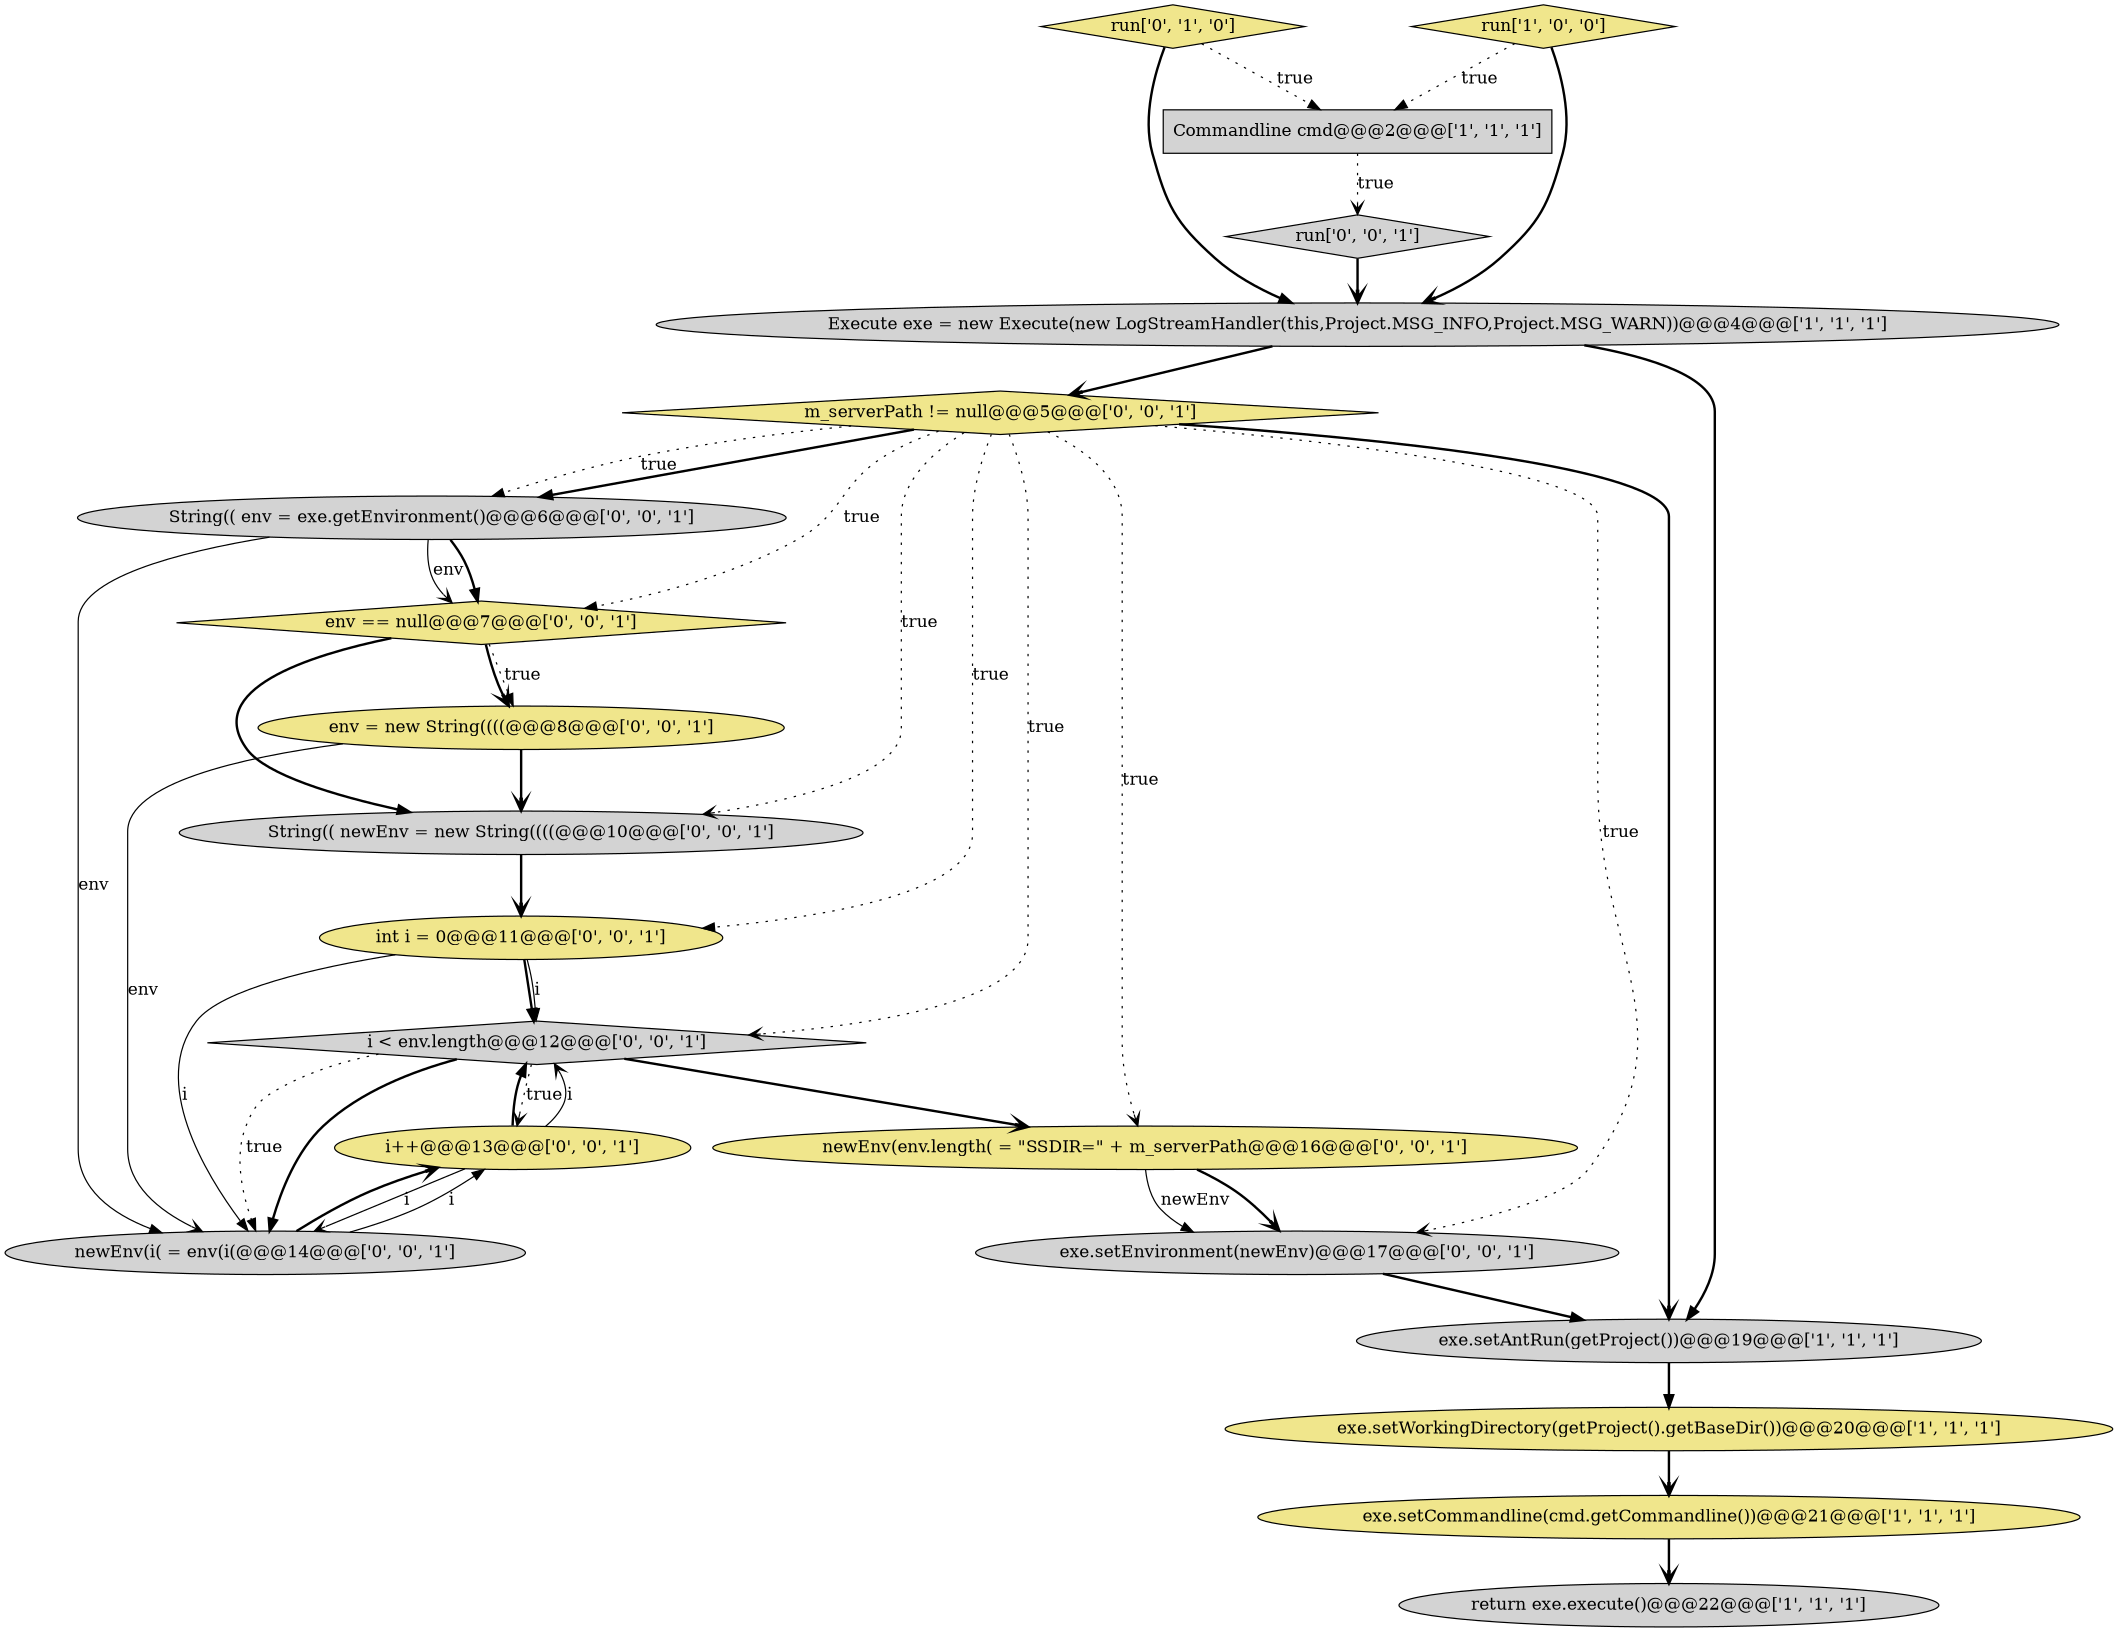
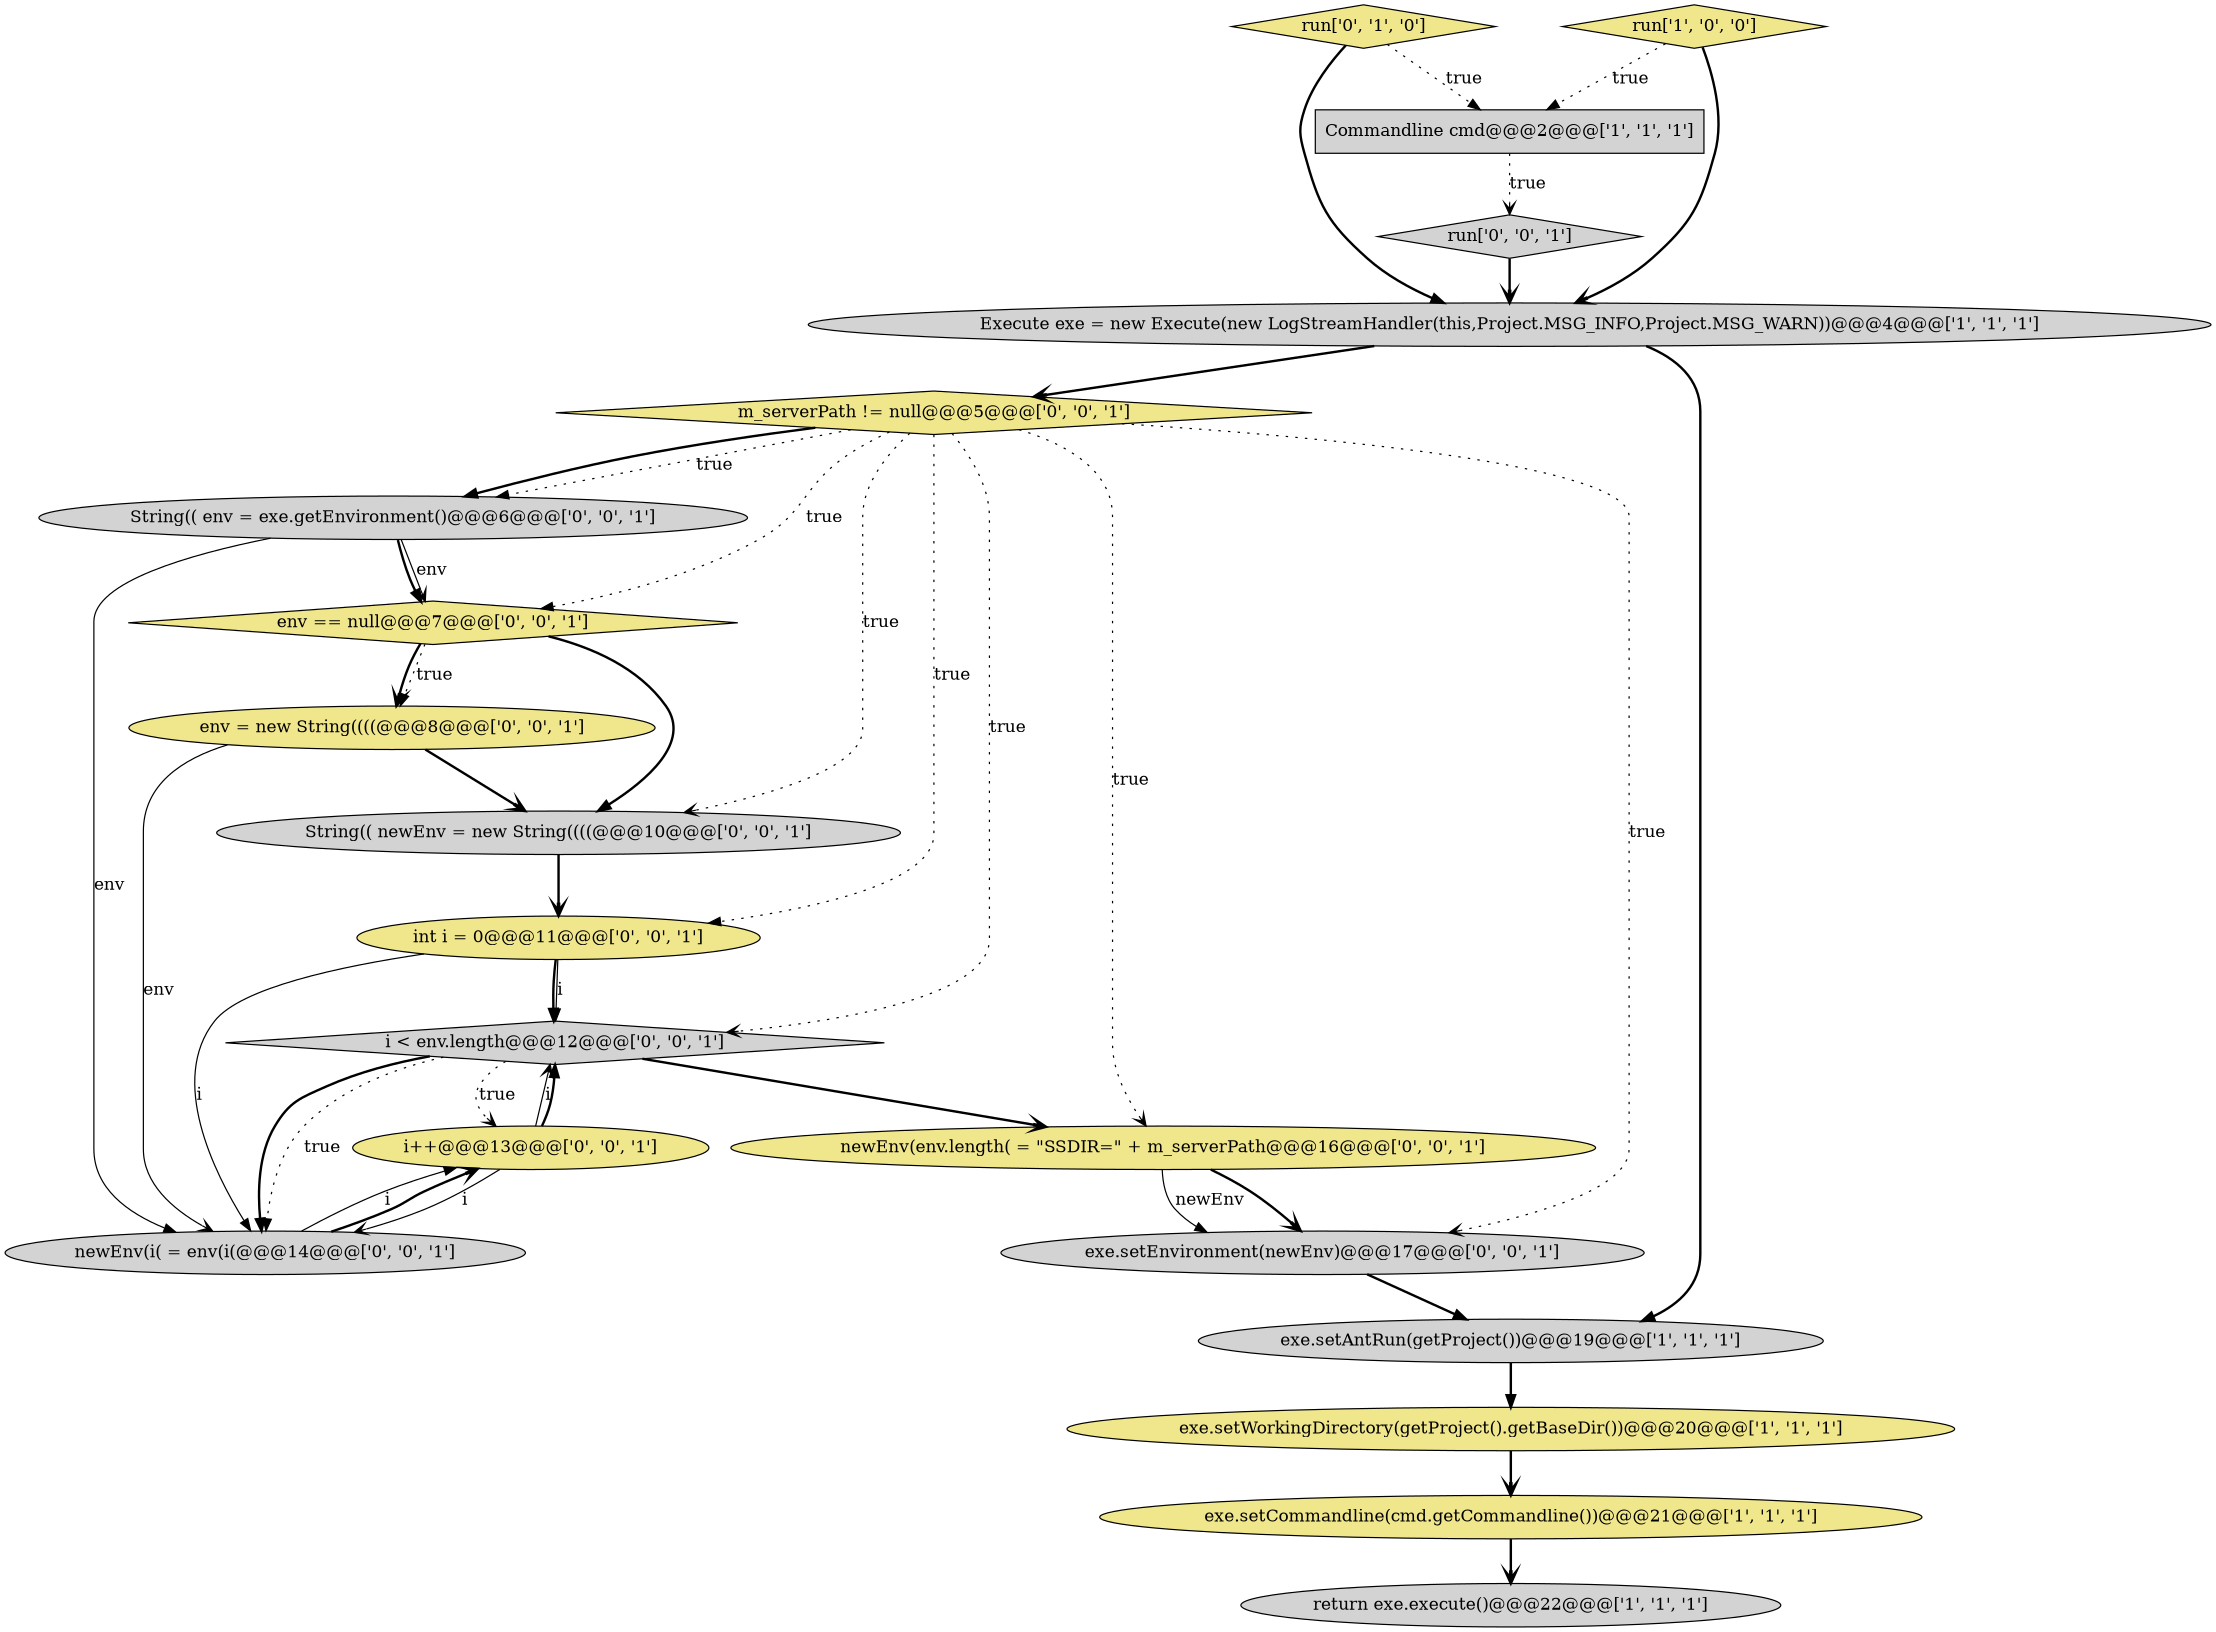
edge "m_serverPath != null@@@5@@@['0', '0', '1']" -> "exe.setAntRun(getProject())@@@19@@@['1', '1', '1']": removed
